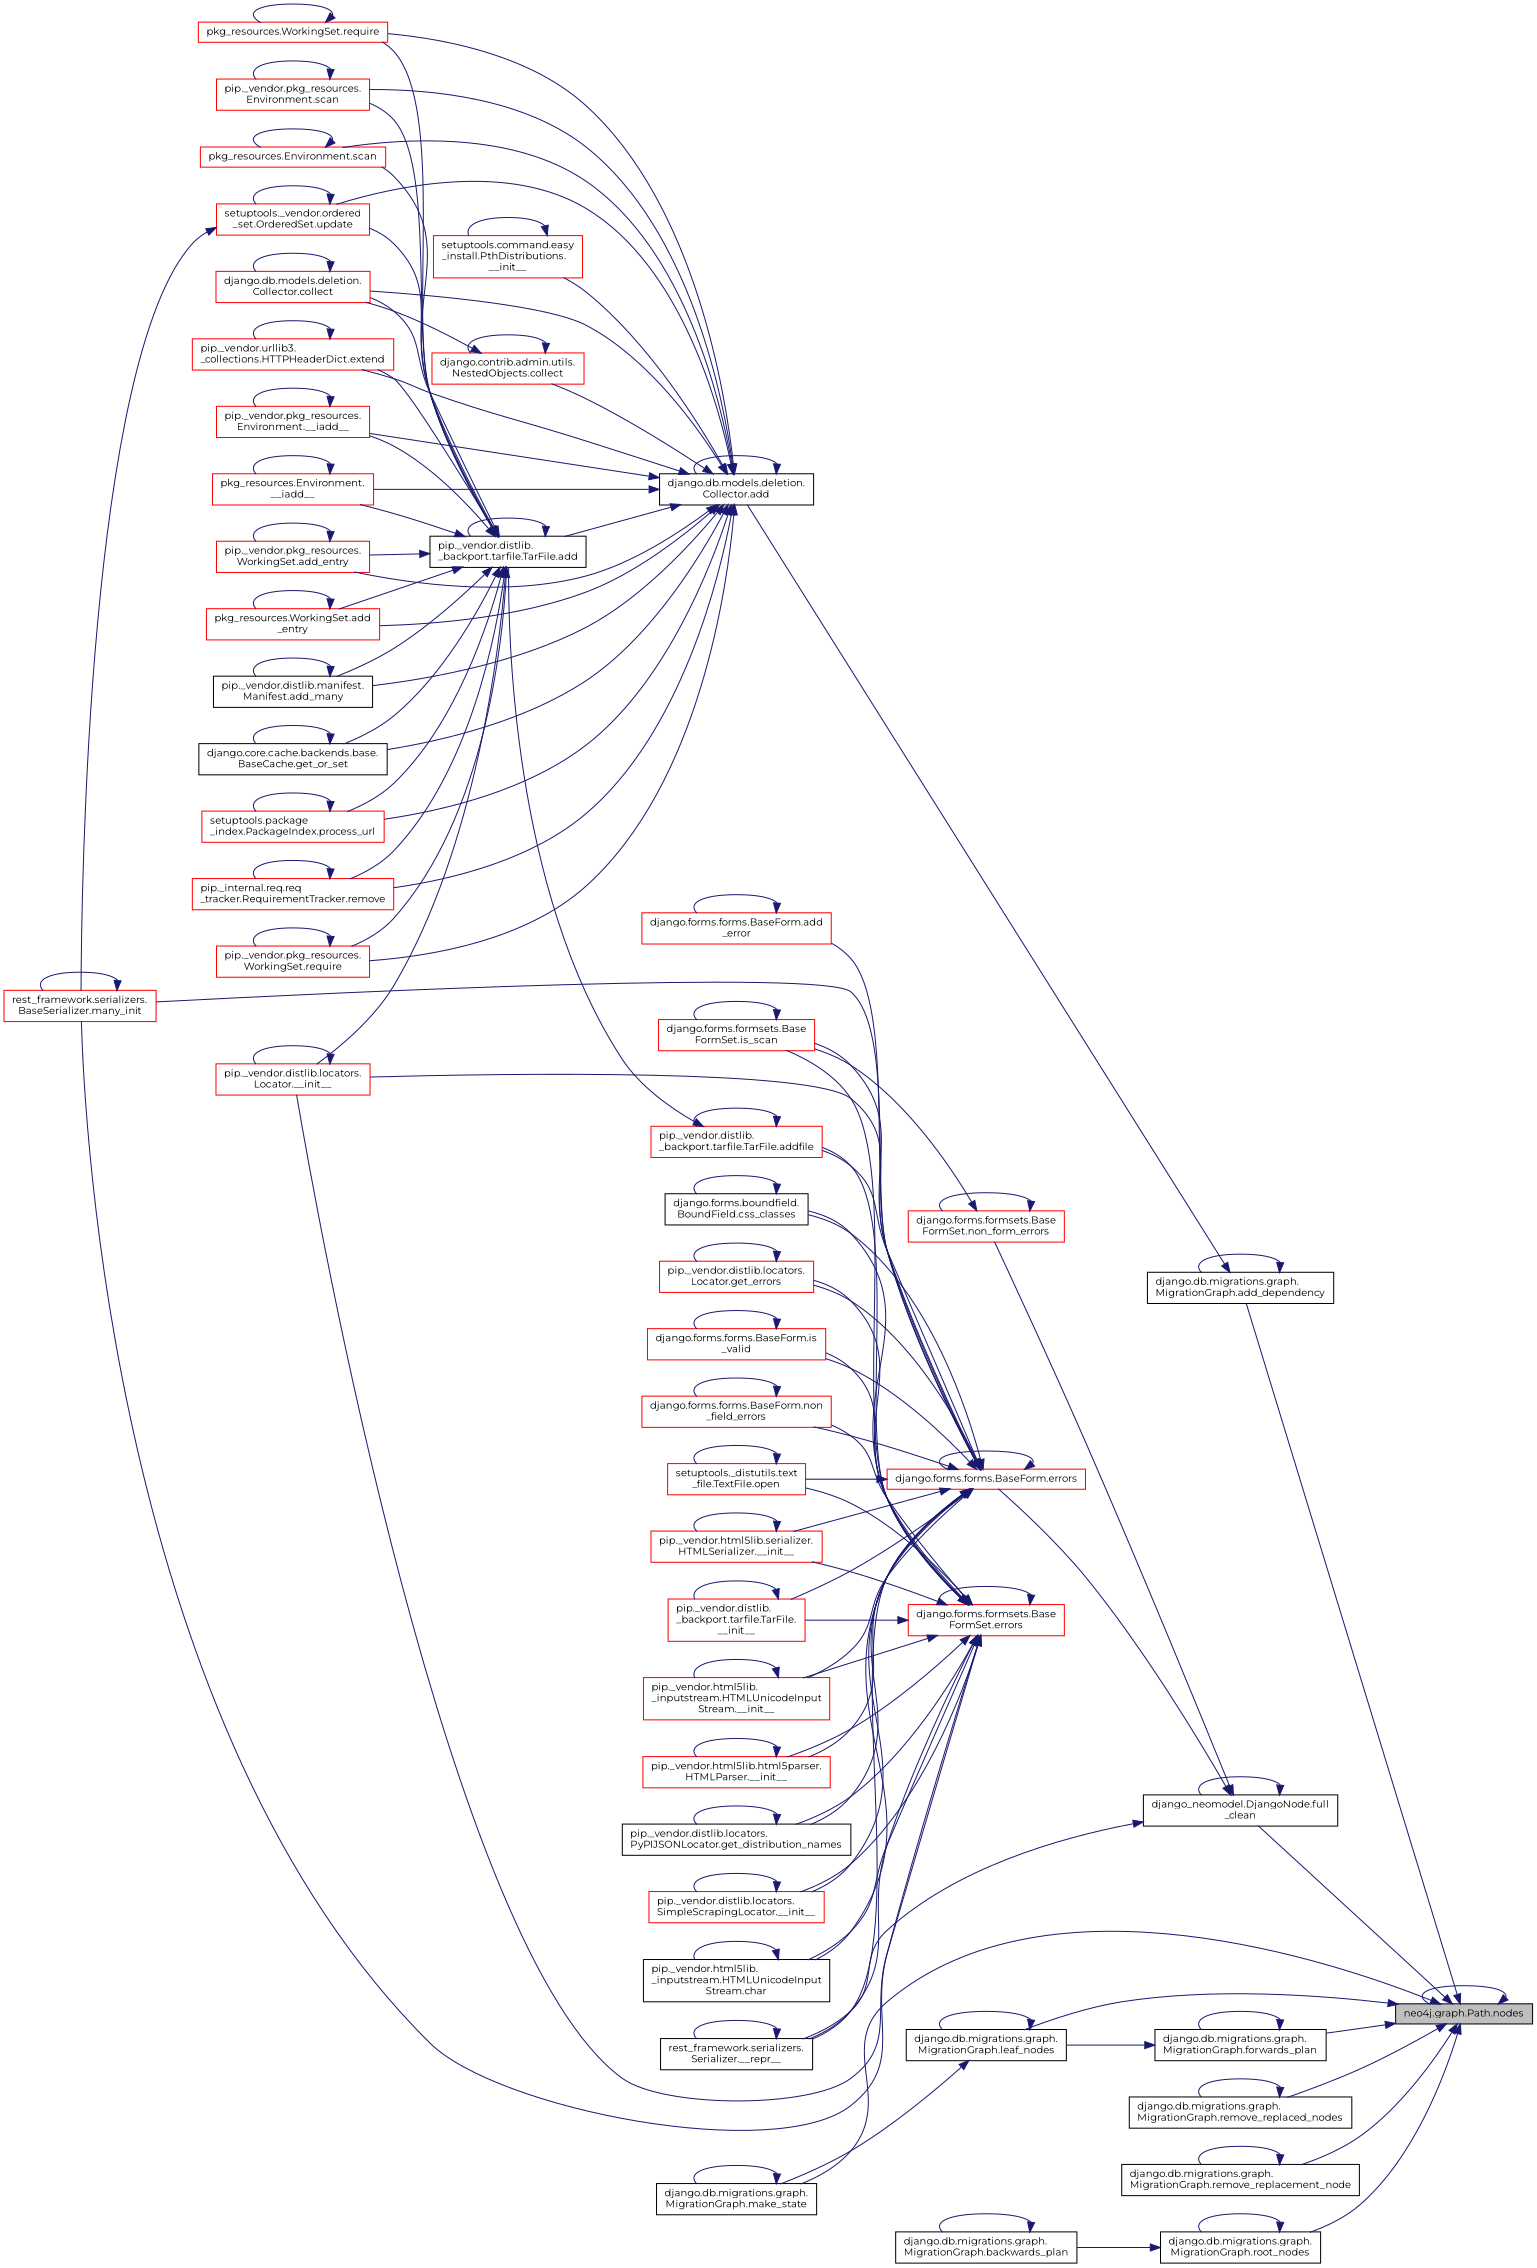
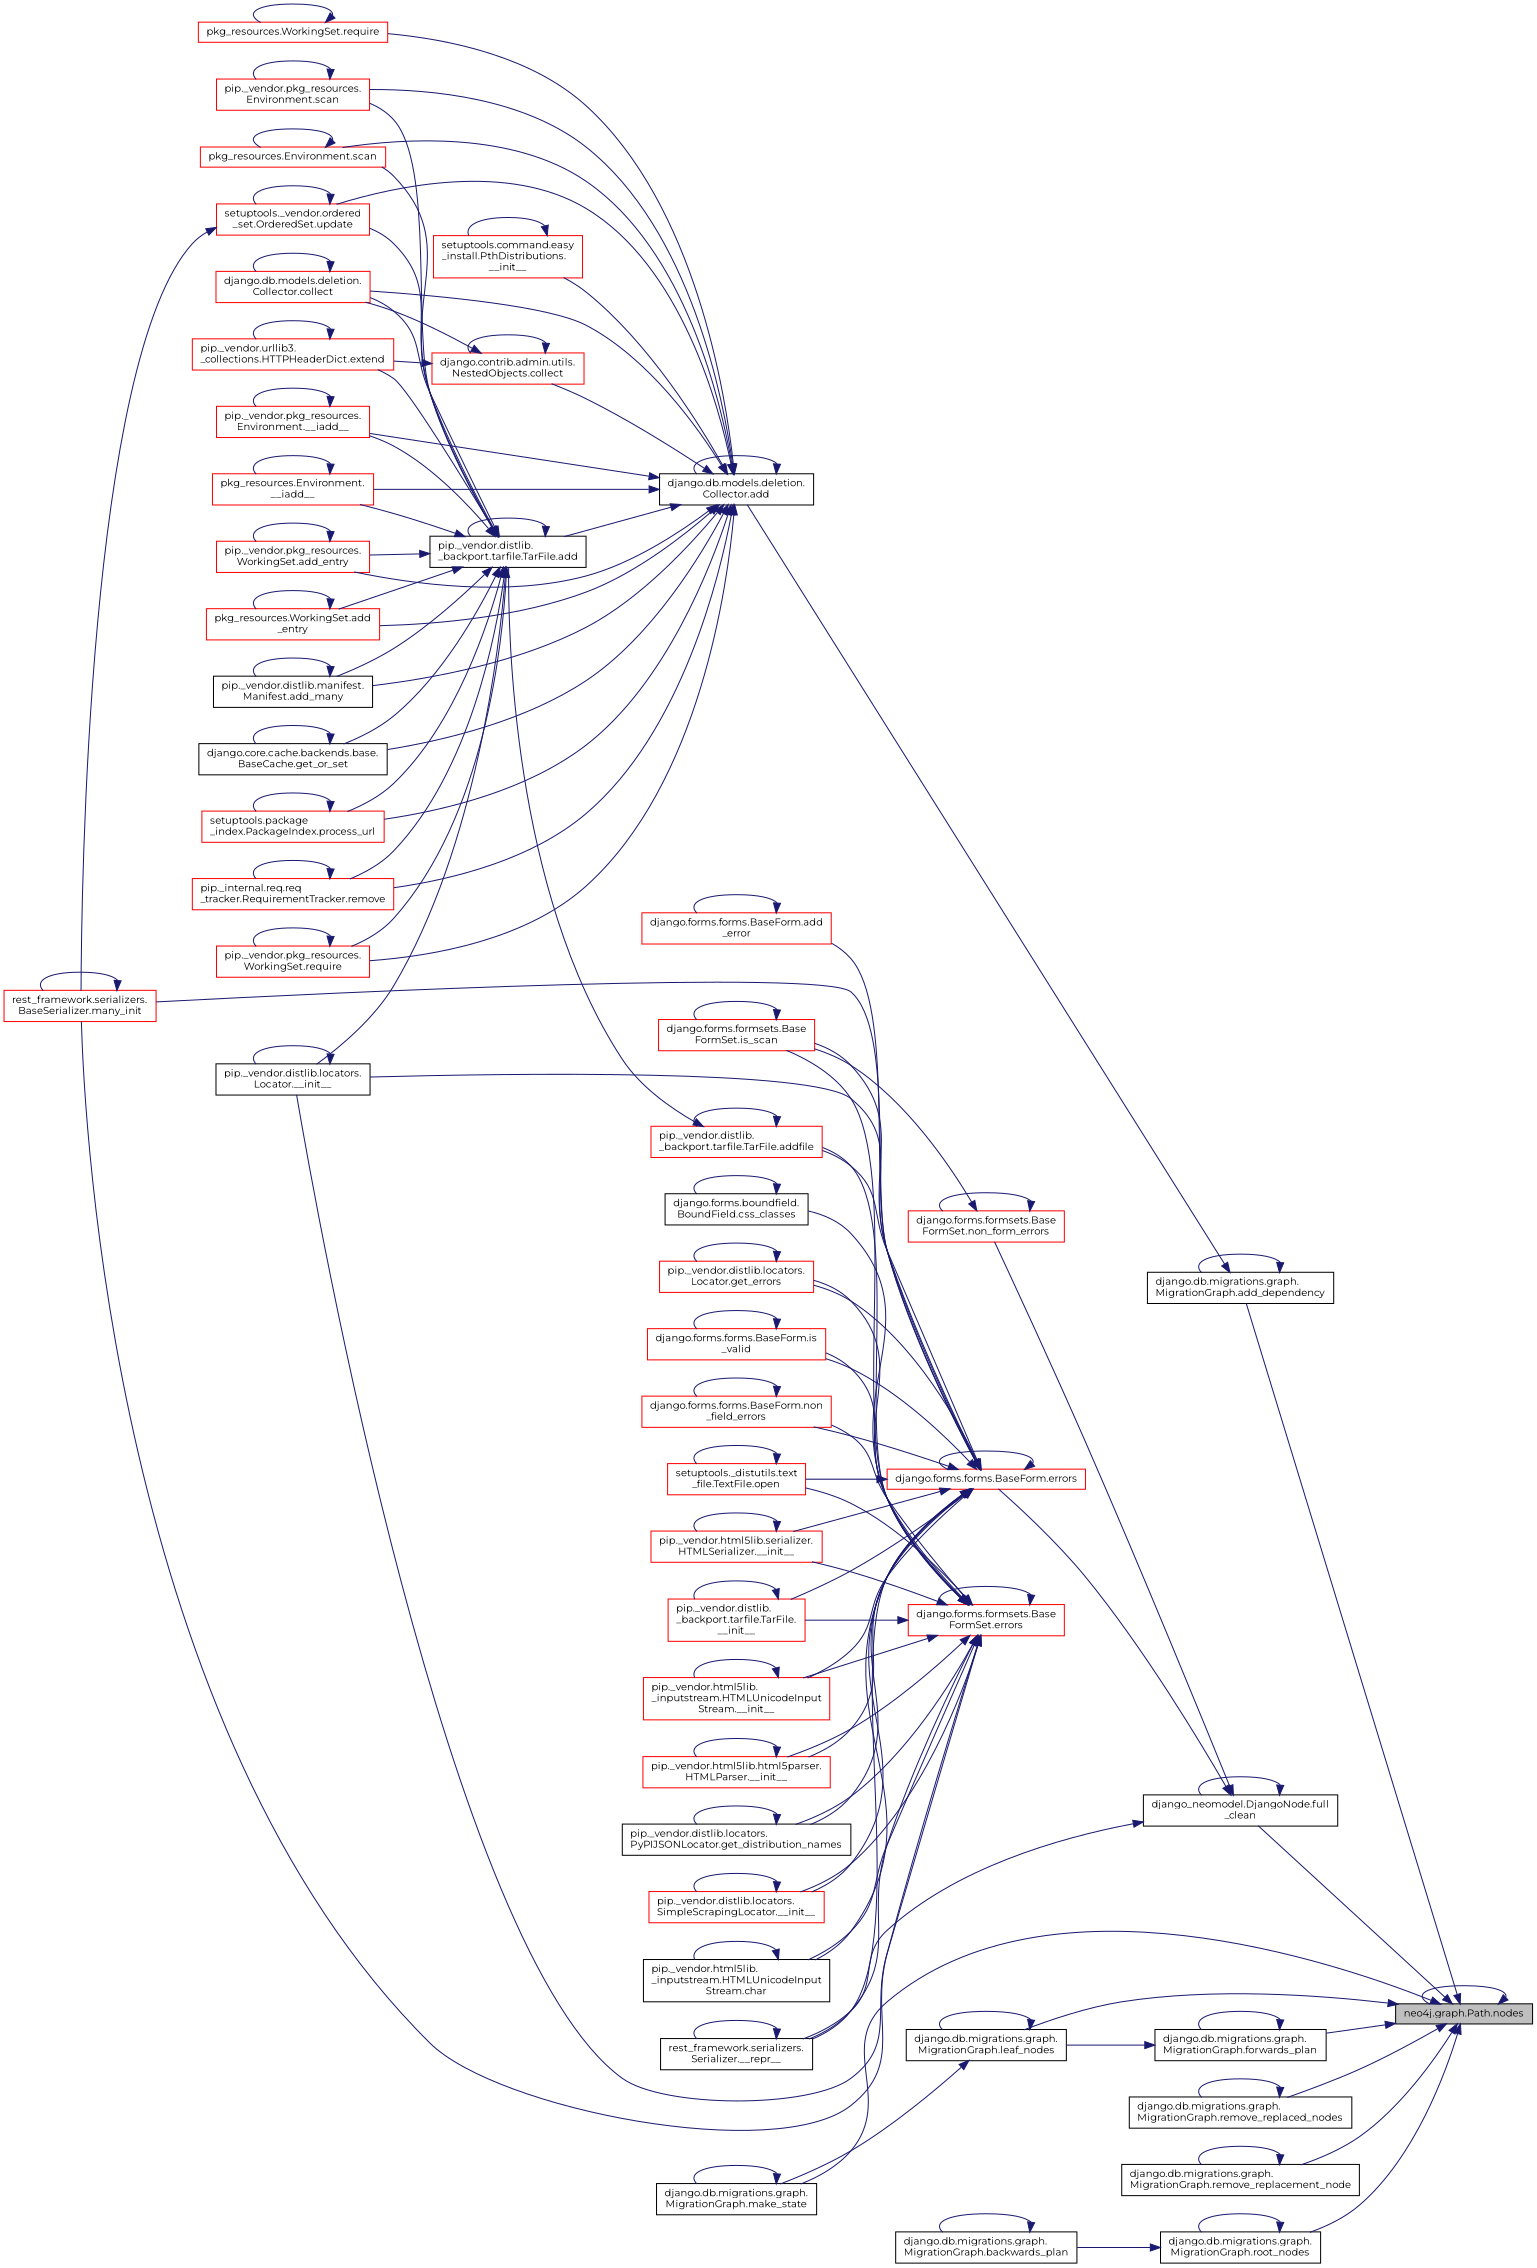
edge "pkg_resources.WorkingSet.require" -> "pip._vendor.distlib. _backport.tarfile.TarFile.add": removed
edge "pip._vendor.urllib3. _collections.HTTPHeaderDict.extend" -> "django.db.models.deletion. Collector.add": now "pip._vendor.urllib3. _collections.HTTPHeaderDict.extend" -> "django.contrib.admin.utils. NestedObjects.collect"
node "pip._vendor.distlib.locators. Locator.__init__": color red -> black
edge "django.forms.boundfield. BoundField.css_classes" -> "django.forms.forms.BaseForm.errors": removed
